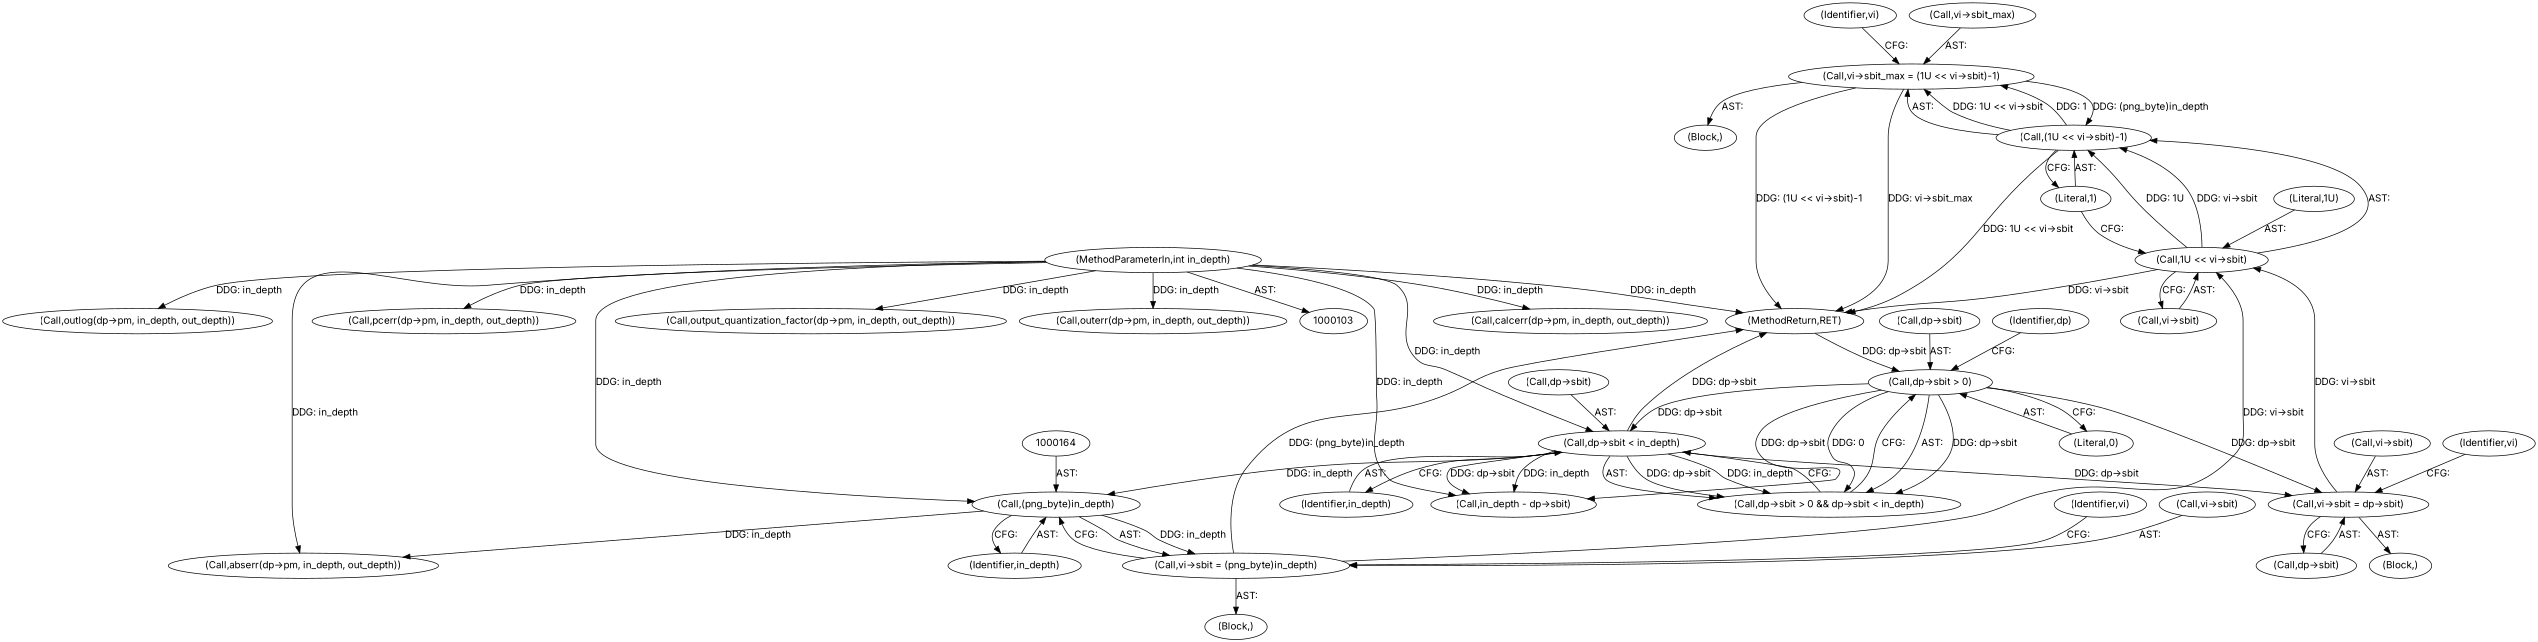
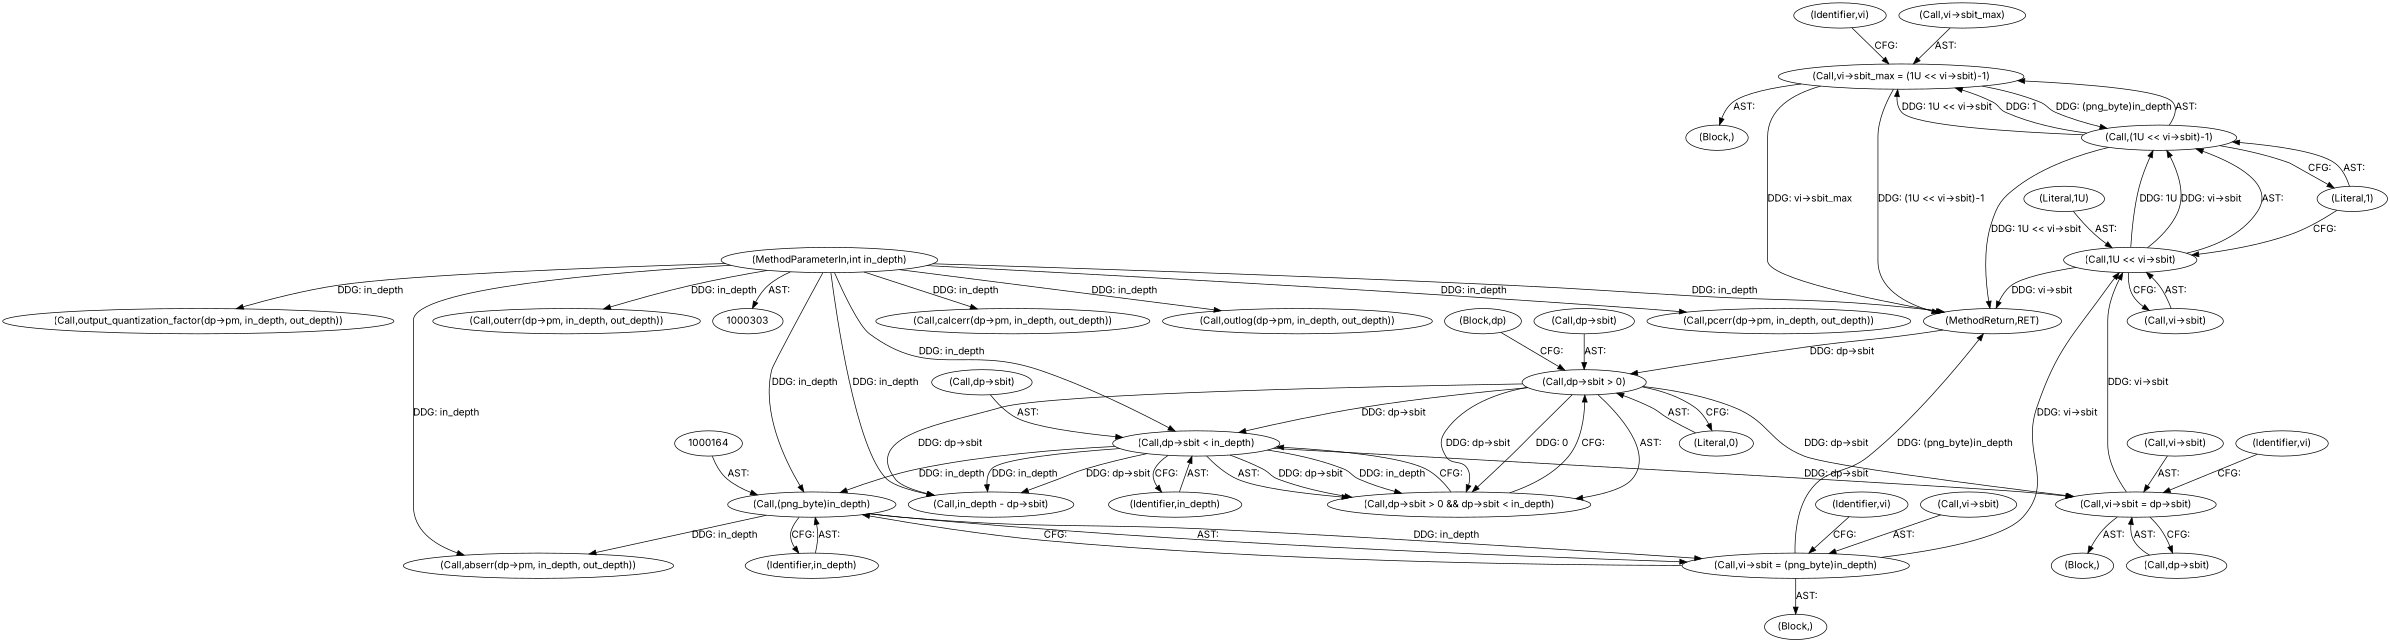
node "1000103": label "1000103" -> "1000303"
node "(Identifier,dp)": label "(Identifier,dp)" -> "(Block,dp)"
edge "(Call,dp->sbit < in_depth)" -> "(MethodReturn,RET)": removed, label "DDG: dp->sbit"
